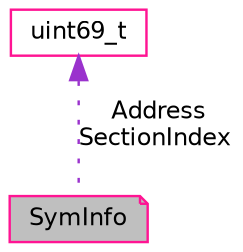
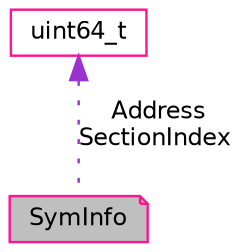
node "uint69_t": label "uint69_t" -> "uint64_t"
